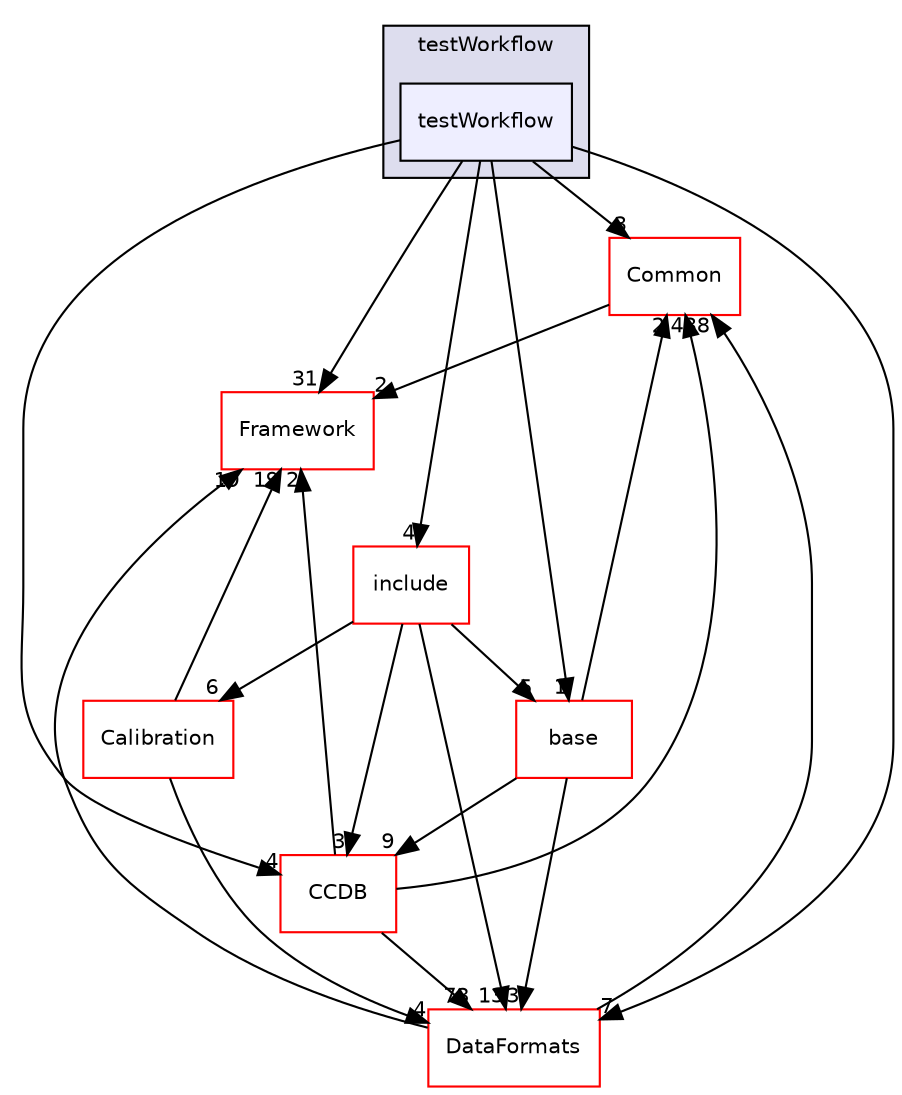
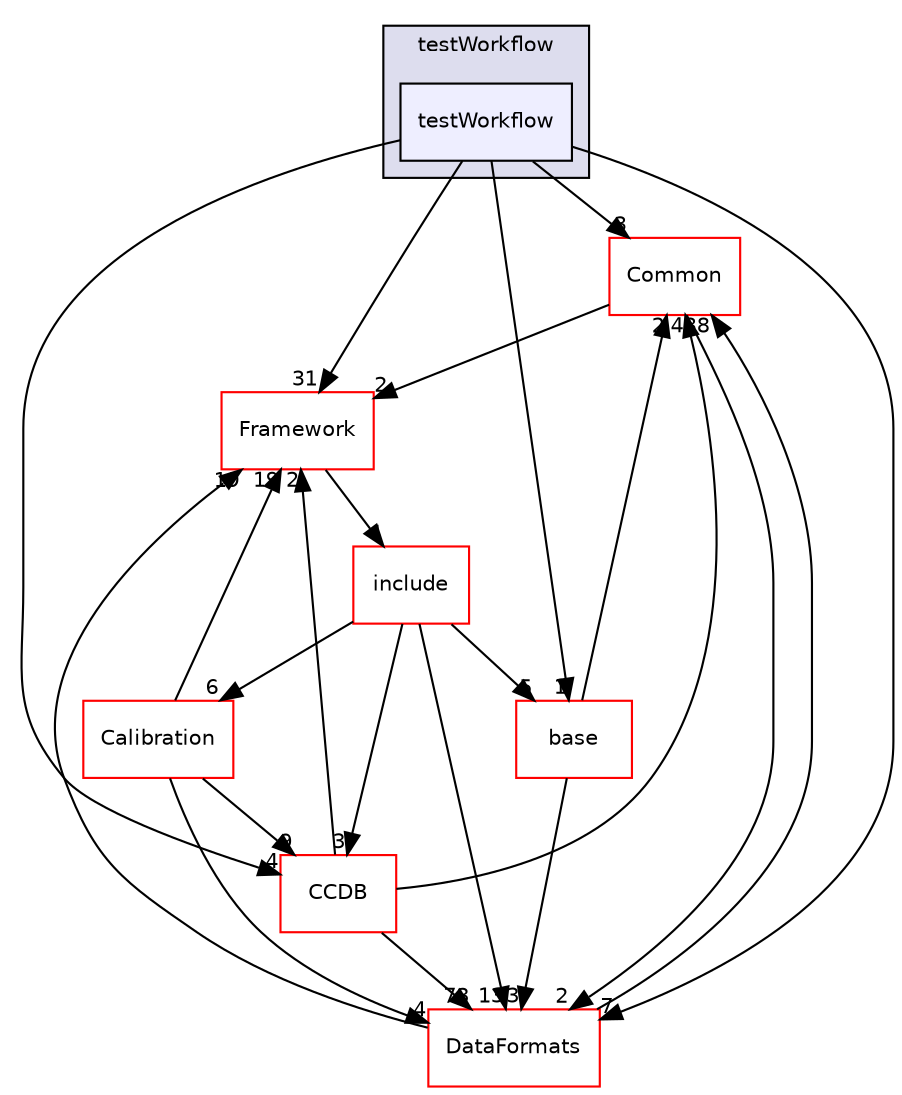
edge "testWorkflow" -> "include": now "Framework" -> "include"
edge "Common" -> "DataFormats": added
edge "base" -> "CCDB": now "Calibration" -> "CCDB"
